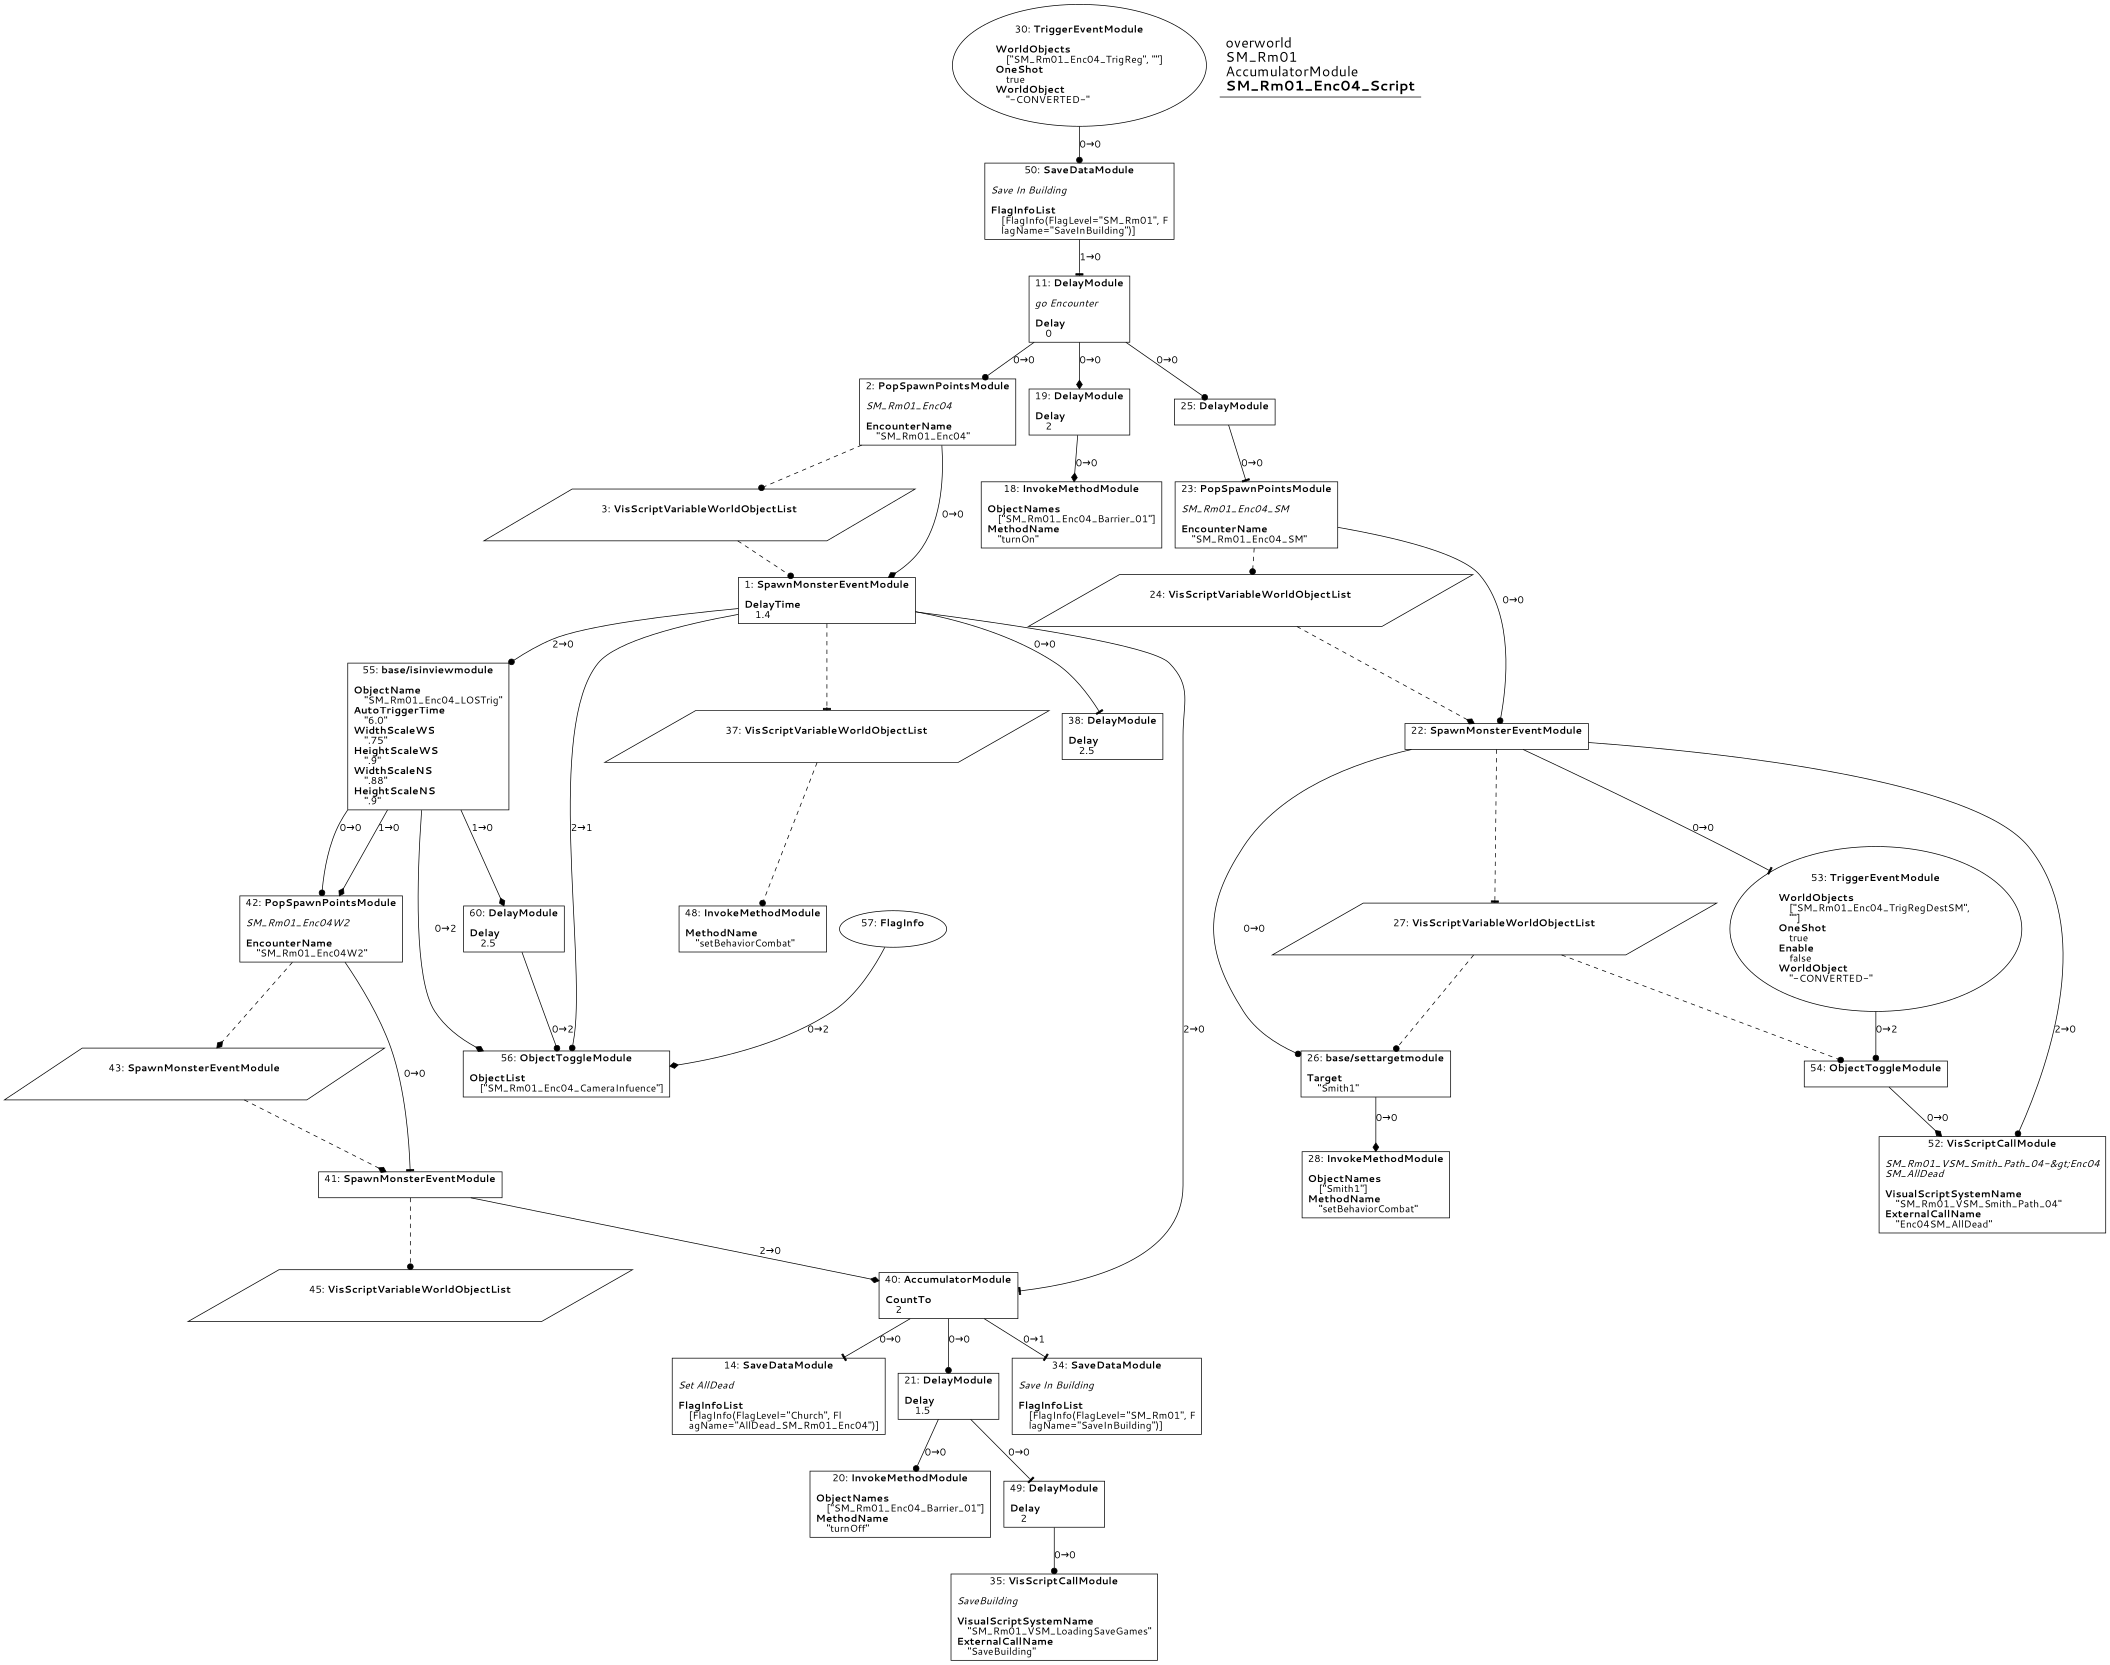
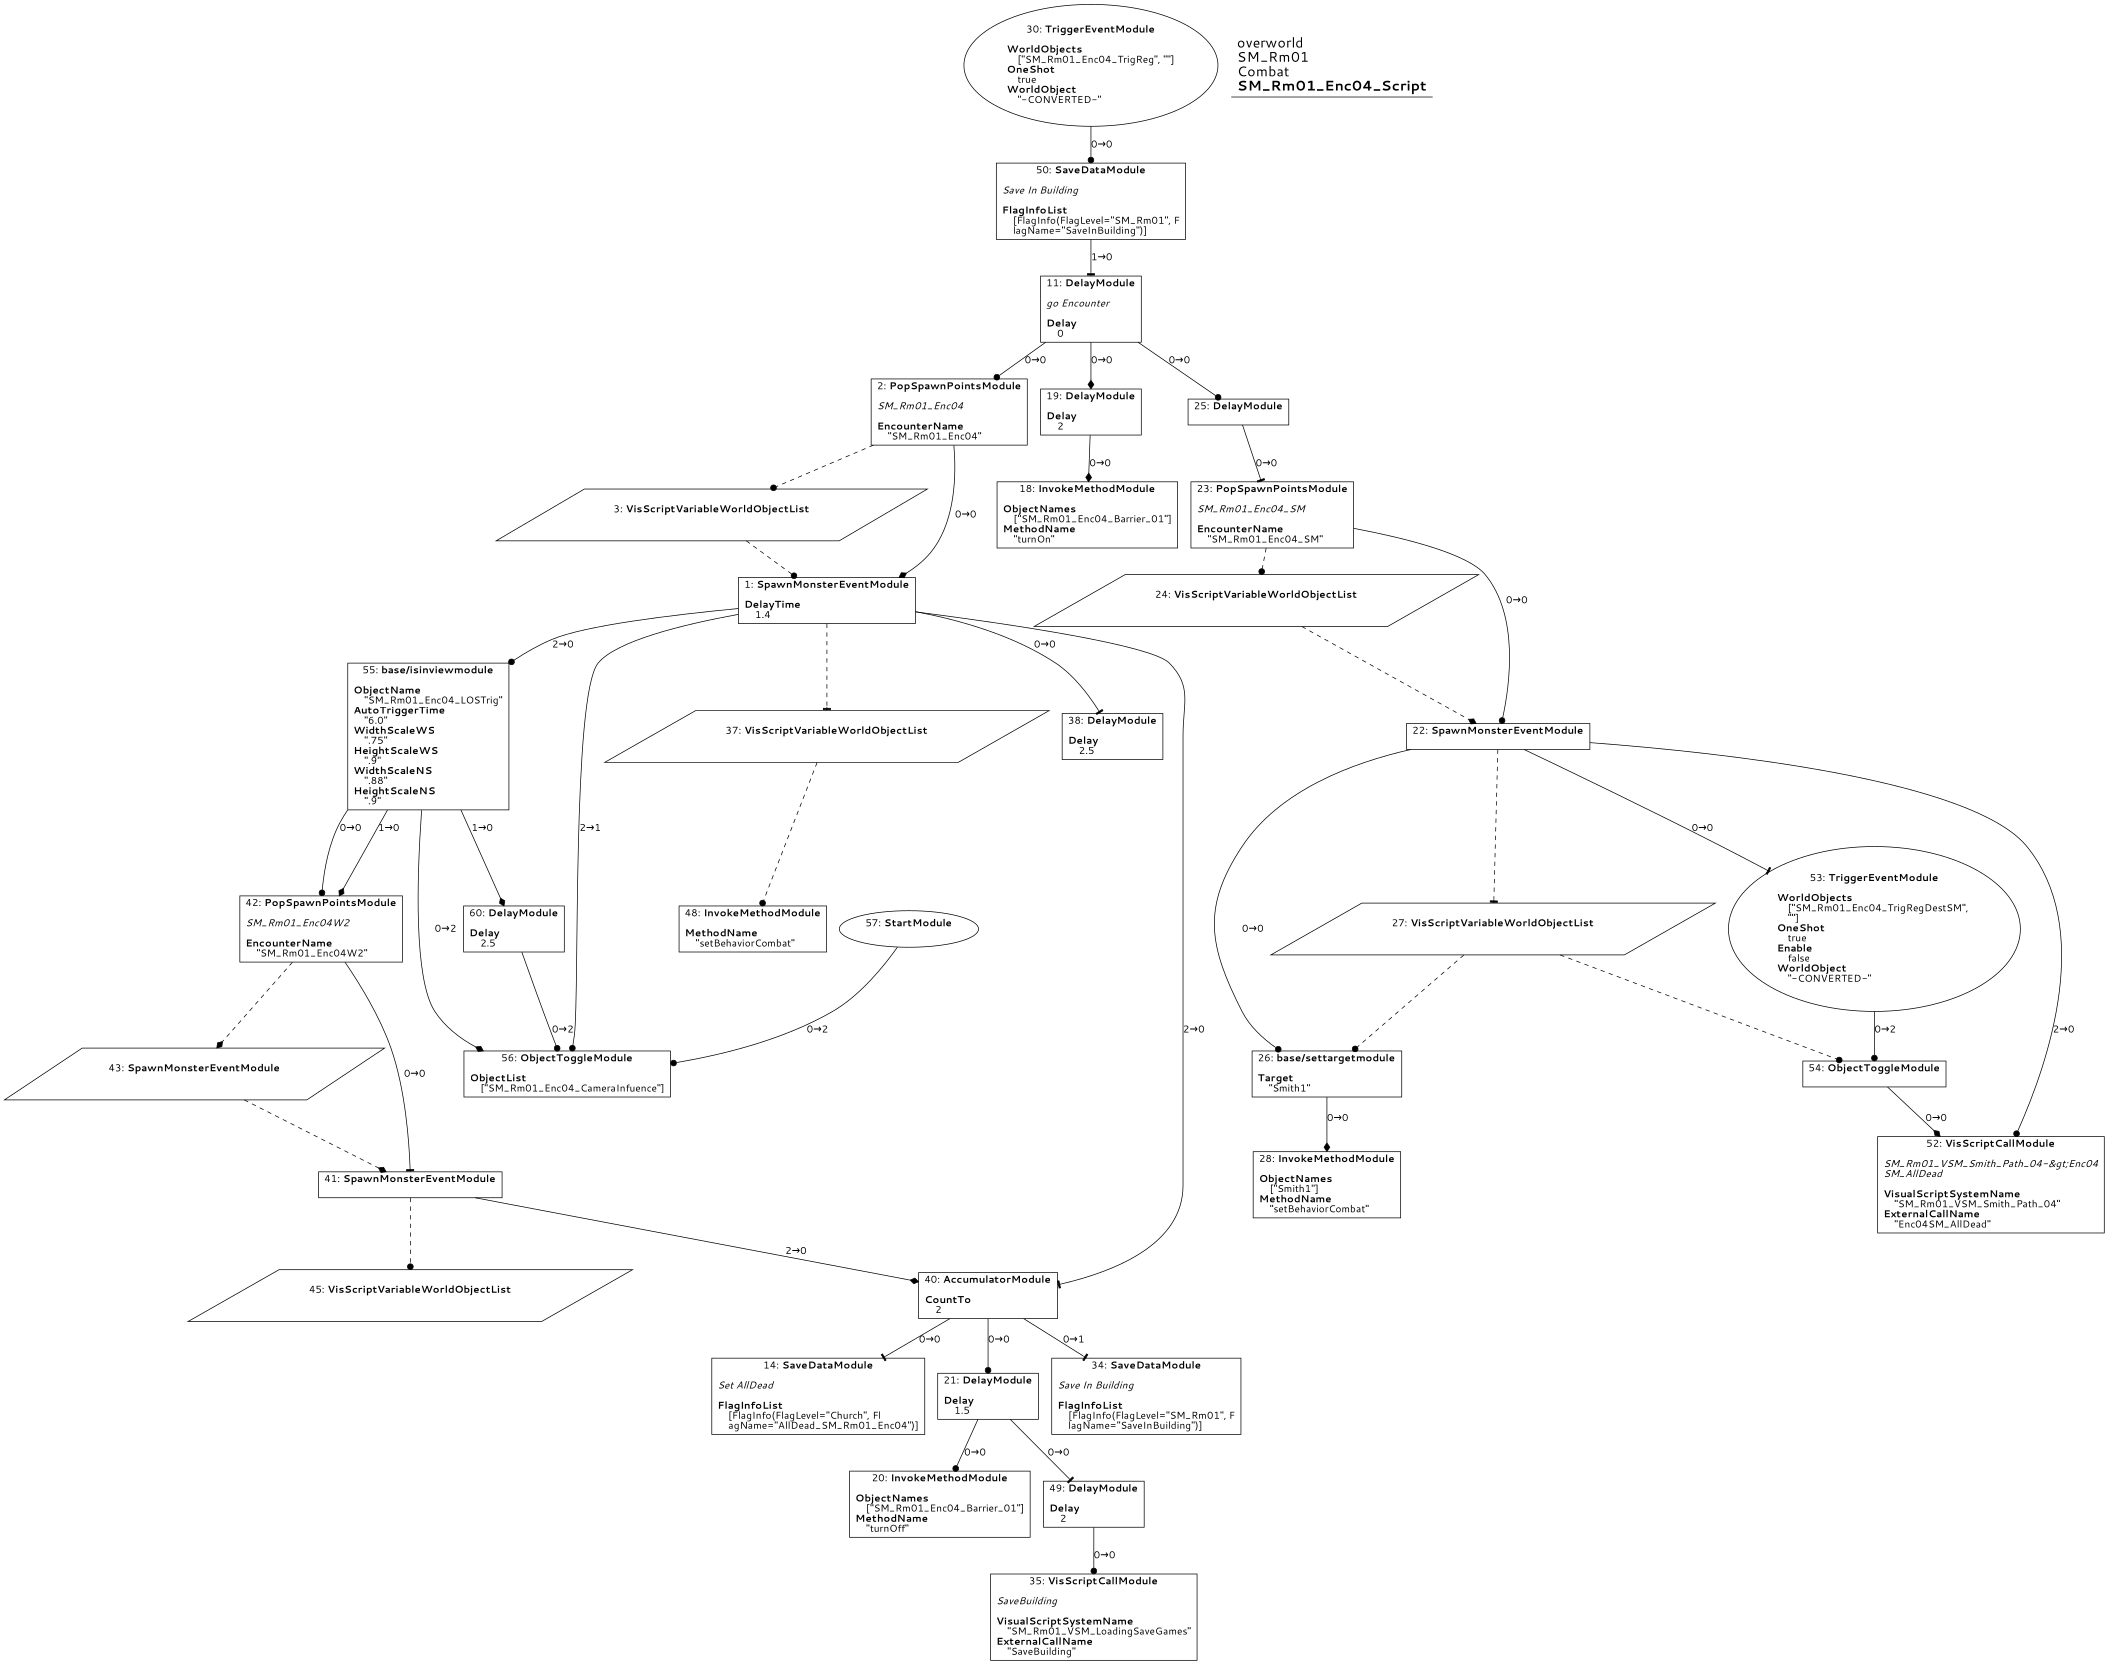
node "overworld": text "AccumulatorModule" -> "Combat"
node "57:": text "FlagInfo" -> "StartModule"
edge "57:" -> "56:": arrowhead diamond -> dot
